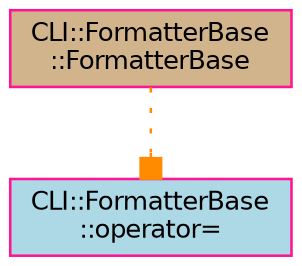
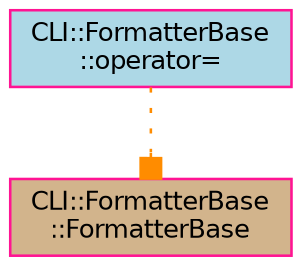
edge "CLI::FormatterBase ::FormatterBase" -> "CLI::FormatterBase ::operator=": reversed
